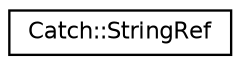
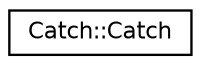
node "Catch::StringRef": label "Catch::StringRef" -> "Catch::Catch"
